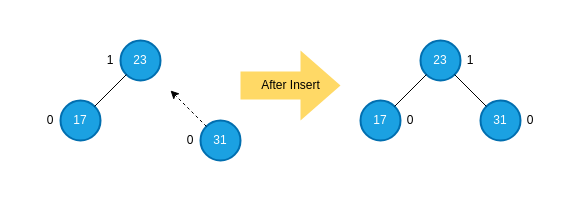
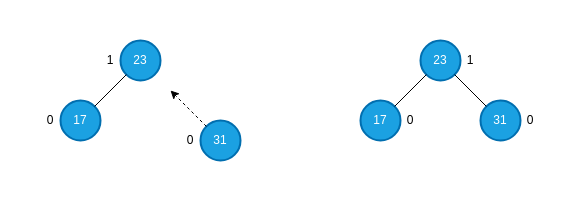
node "After Insert": removed
